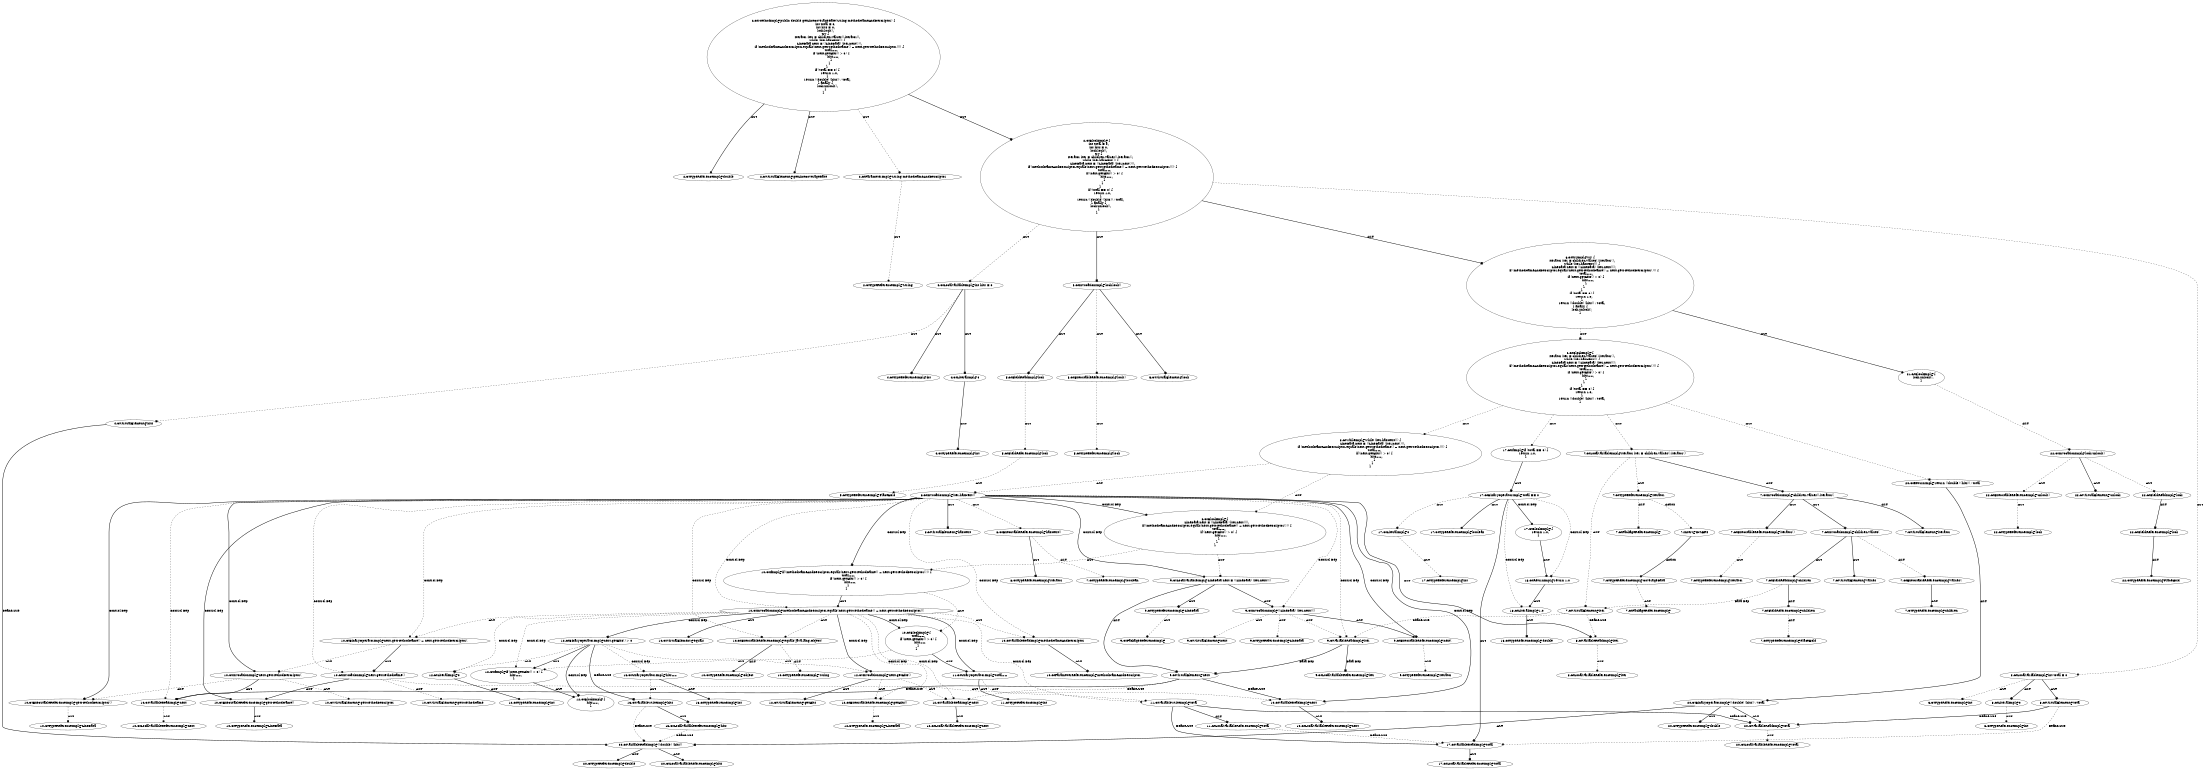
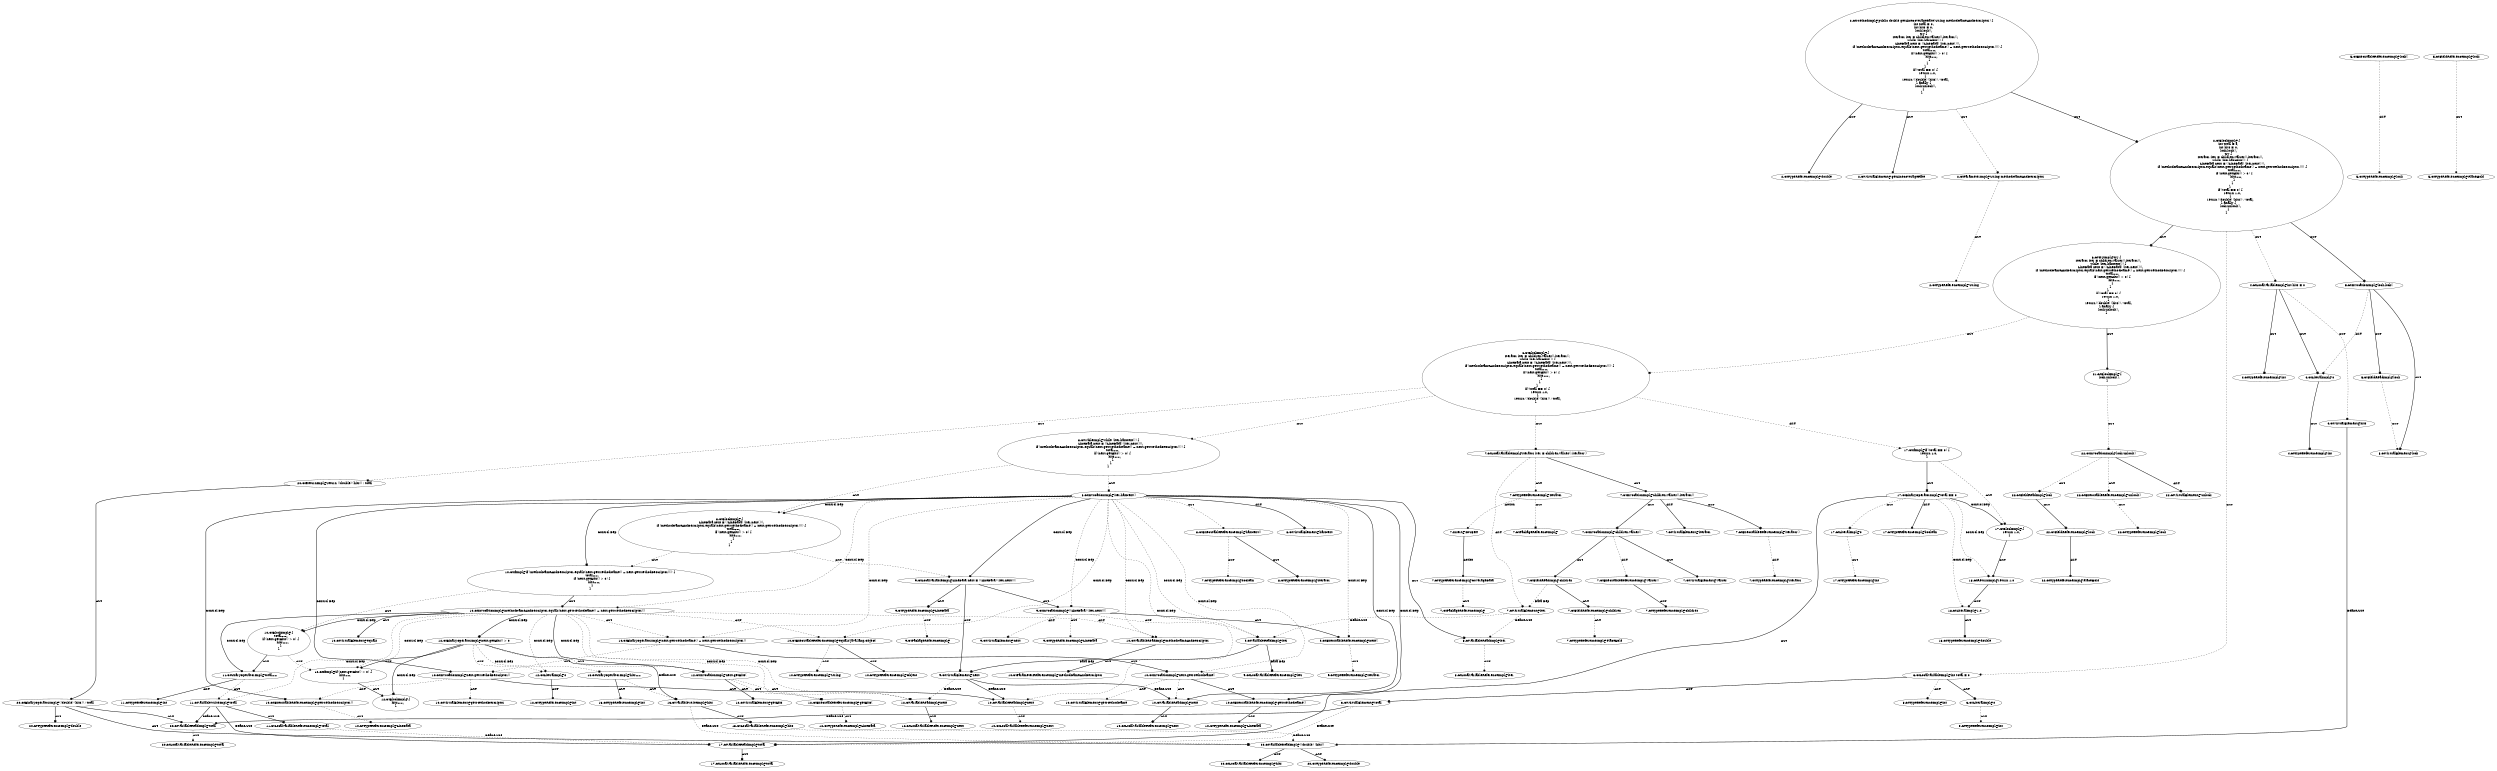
edge "5:CtInvocationImpl@lock.lock()" -> "5:CtExecutableReferenceImpl@lock()": now "5:CtInvocationImpl@lock.lock()" -> "4:CtLiteralImpl@0"
edge "5:CtFieldReadImpl@lock" -> "5:CtFieldReferenceImpl@lock": now "5:CtFieldReadImpl@lock" -> "5:CtVirtualElement@lock"
edge "17:CtIfImpl@if (total == 0) { return 1.0; }" -> "17:CtBlockImpl@{ return 1.0; }": added, label "AST"
edge "8:CtInvocationImpl@iter.hasNext()" -> "9:CtExecutableReferenceImpl@next()": style bold -> dashed
